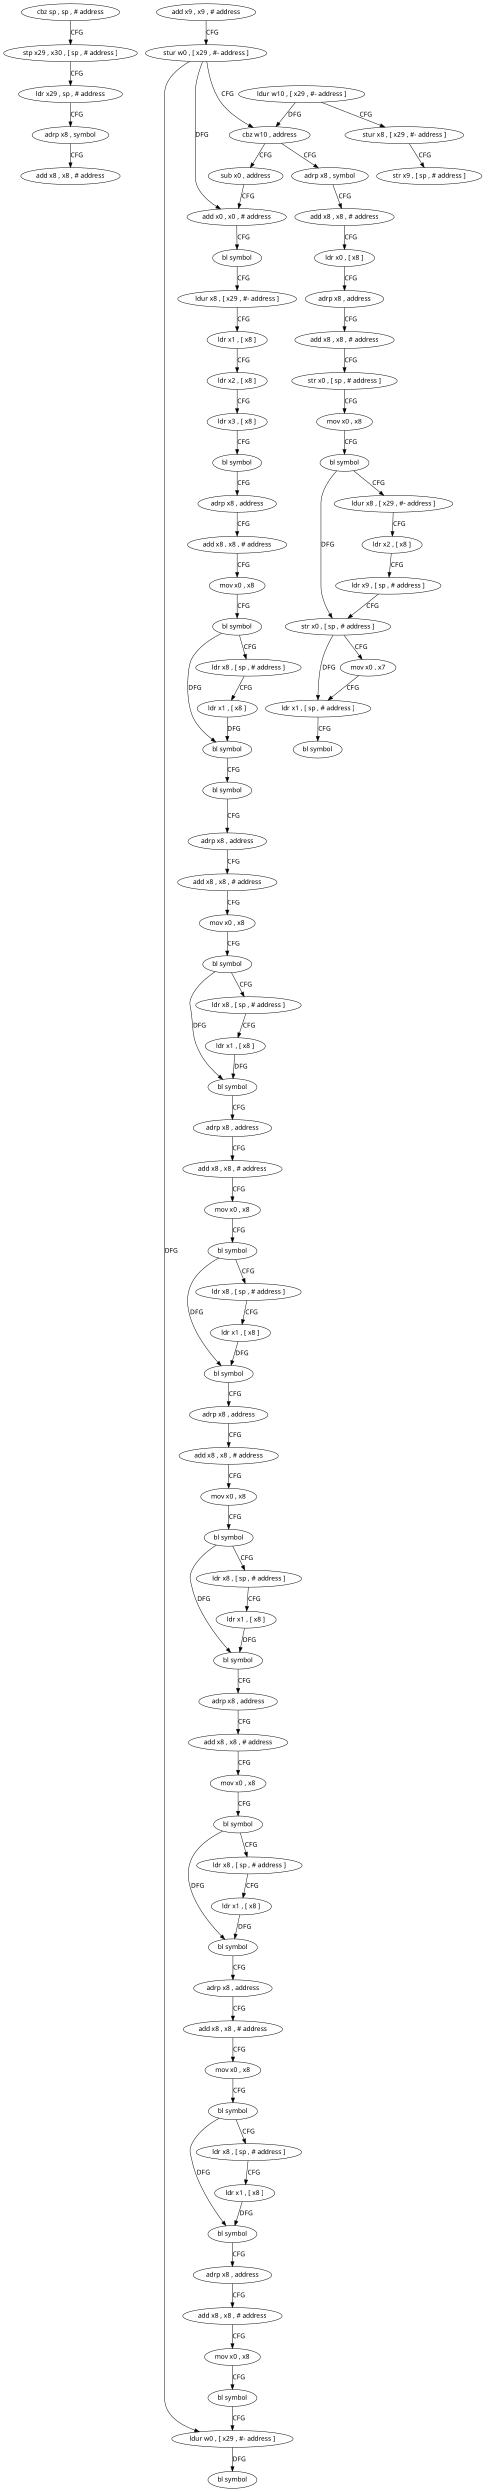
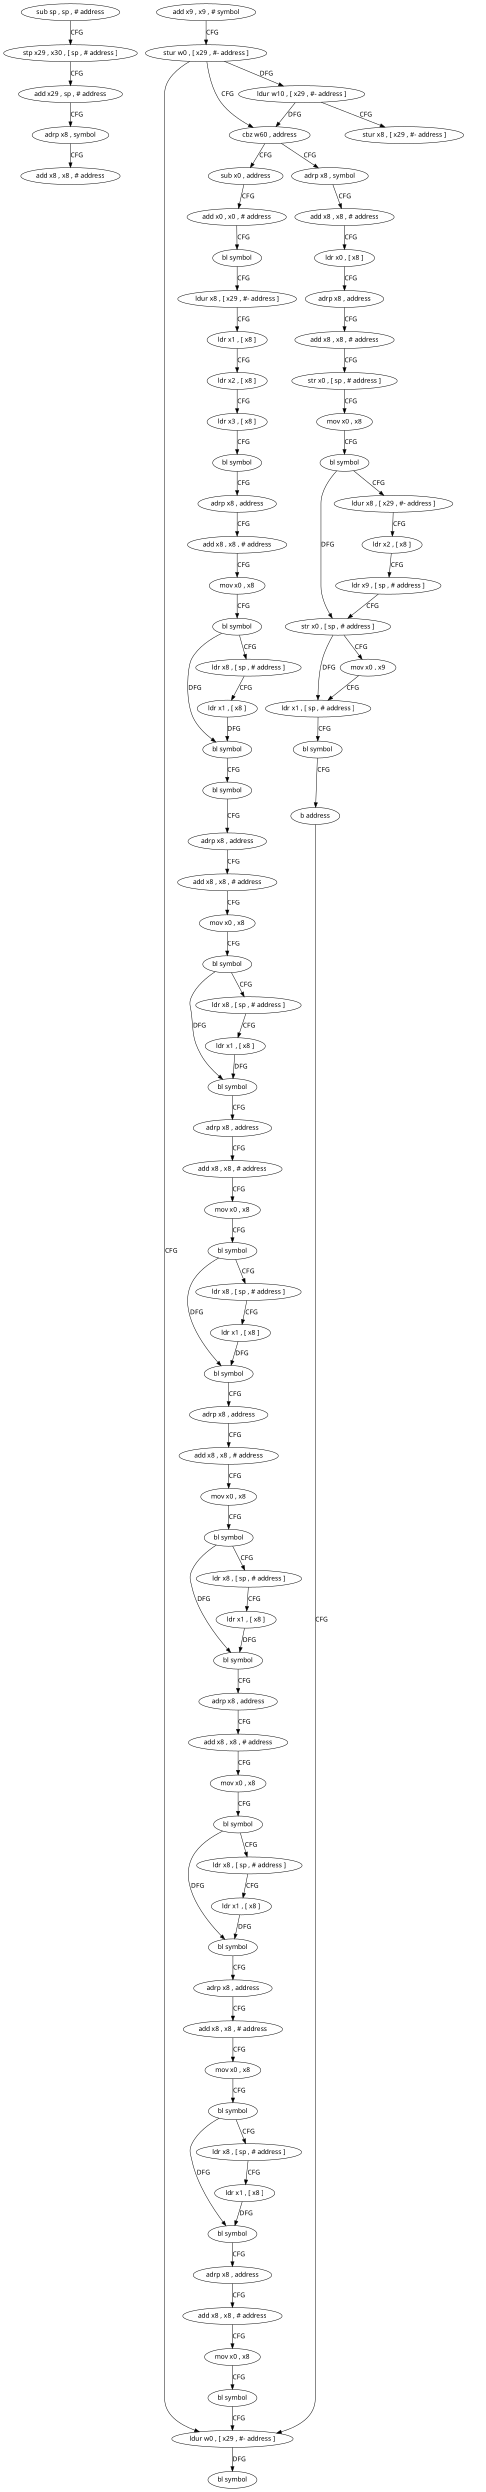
node "cbz sp , sp , # address": label "cbz sp , sp , # address" -> "sub sp , sp , # address"
node "add x9 , x9 , # address": label "add x9 , x9 , # address" -> "add x9 , x9 , # symbol"
node "ldr x29 , sp , # address": label "ldr x29 , sp , # address" -> "add x29 , sp , # address"
node "cbz w10 , address": label "cbz w10 , address" -> "cbz w60 , address"
edge "stur w0 , [ x29 , #- address ]" -> "add x0 , x0 , # address": now "stur w0 , [ x29 , #- address ]" -> "ldur w10 , [ x29 , #- address ]"
node "str x9 , [ sp , # address ]": removed
node "mov x0 , x7": label "mov x0 , x7" -> "mov x0 , x9"
node "b address": added
edge "stur w0 , [ x29 , #- address ]" -> "ldur w0 , [ x29 , #- address ]": label "DFG" -> "CFG"
